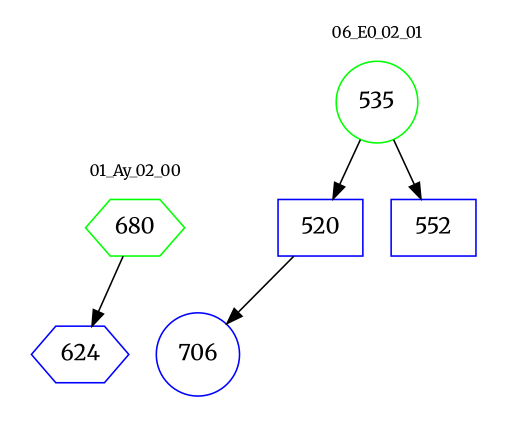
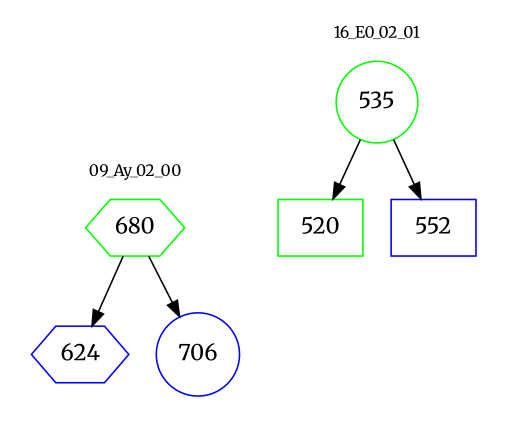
cluster "06_E0_02_01": label "06_E0_02_01" -> "16_E0_02_01"
cluster "01_Ay_02_00": label "01_Ay_02_00" -> "09_Ay_02_00"
node "520": color blue -> green
edge "520" -> "706": now "680" -> "706"
